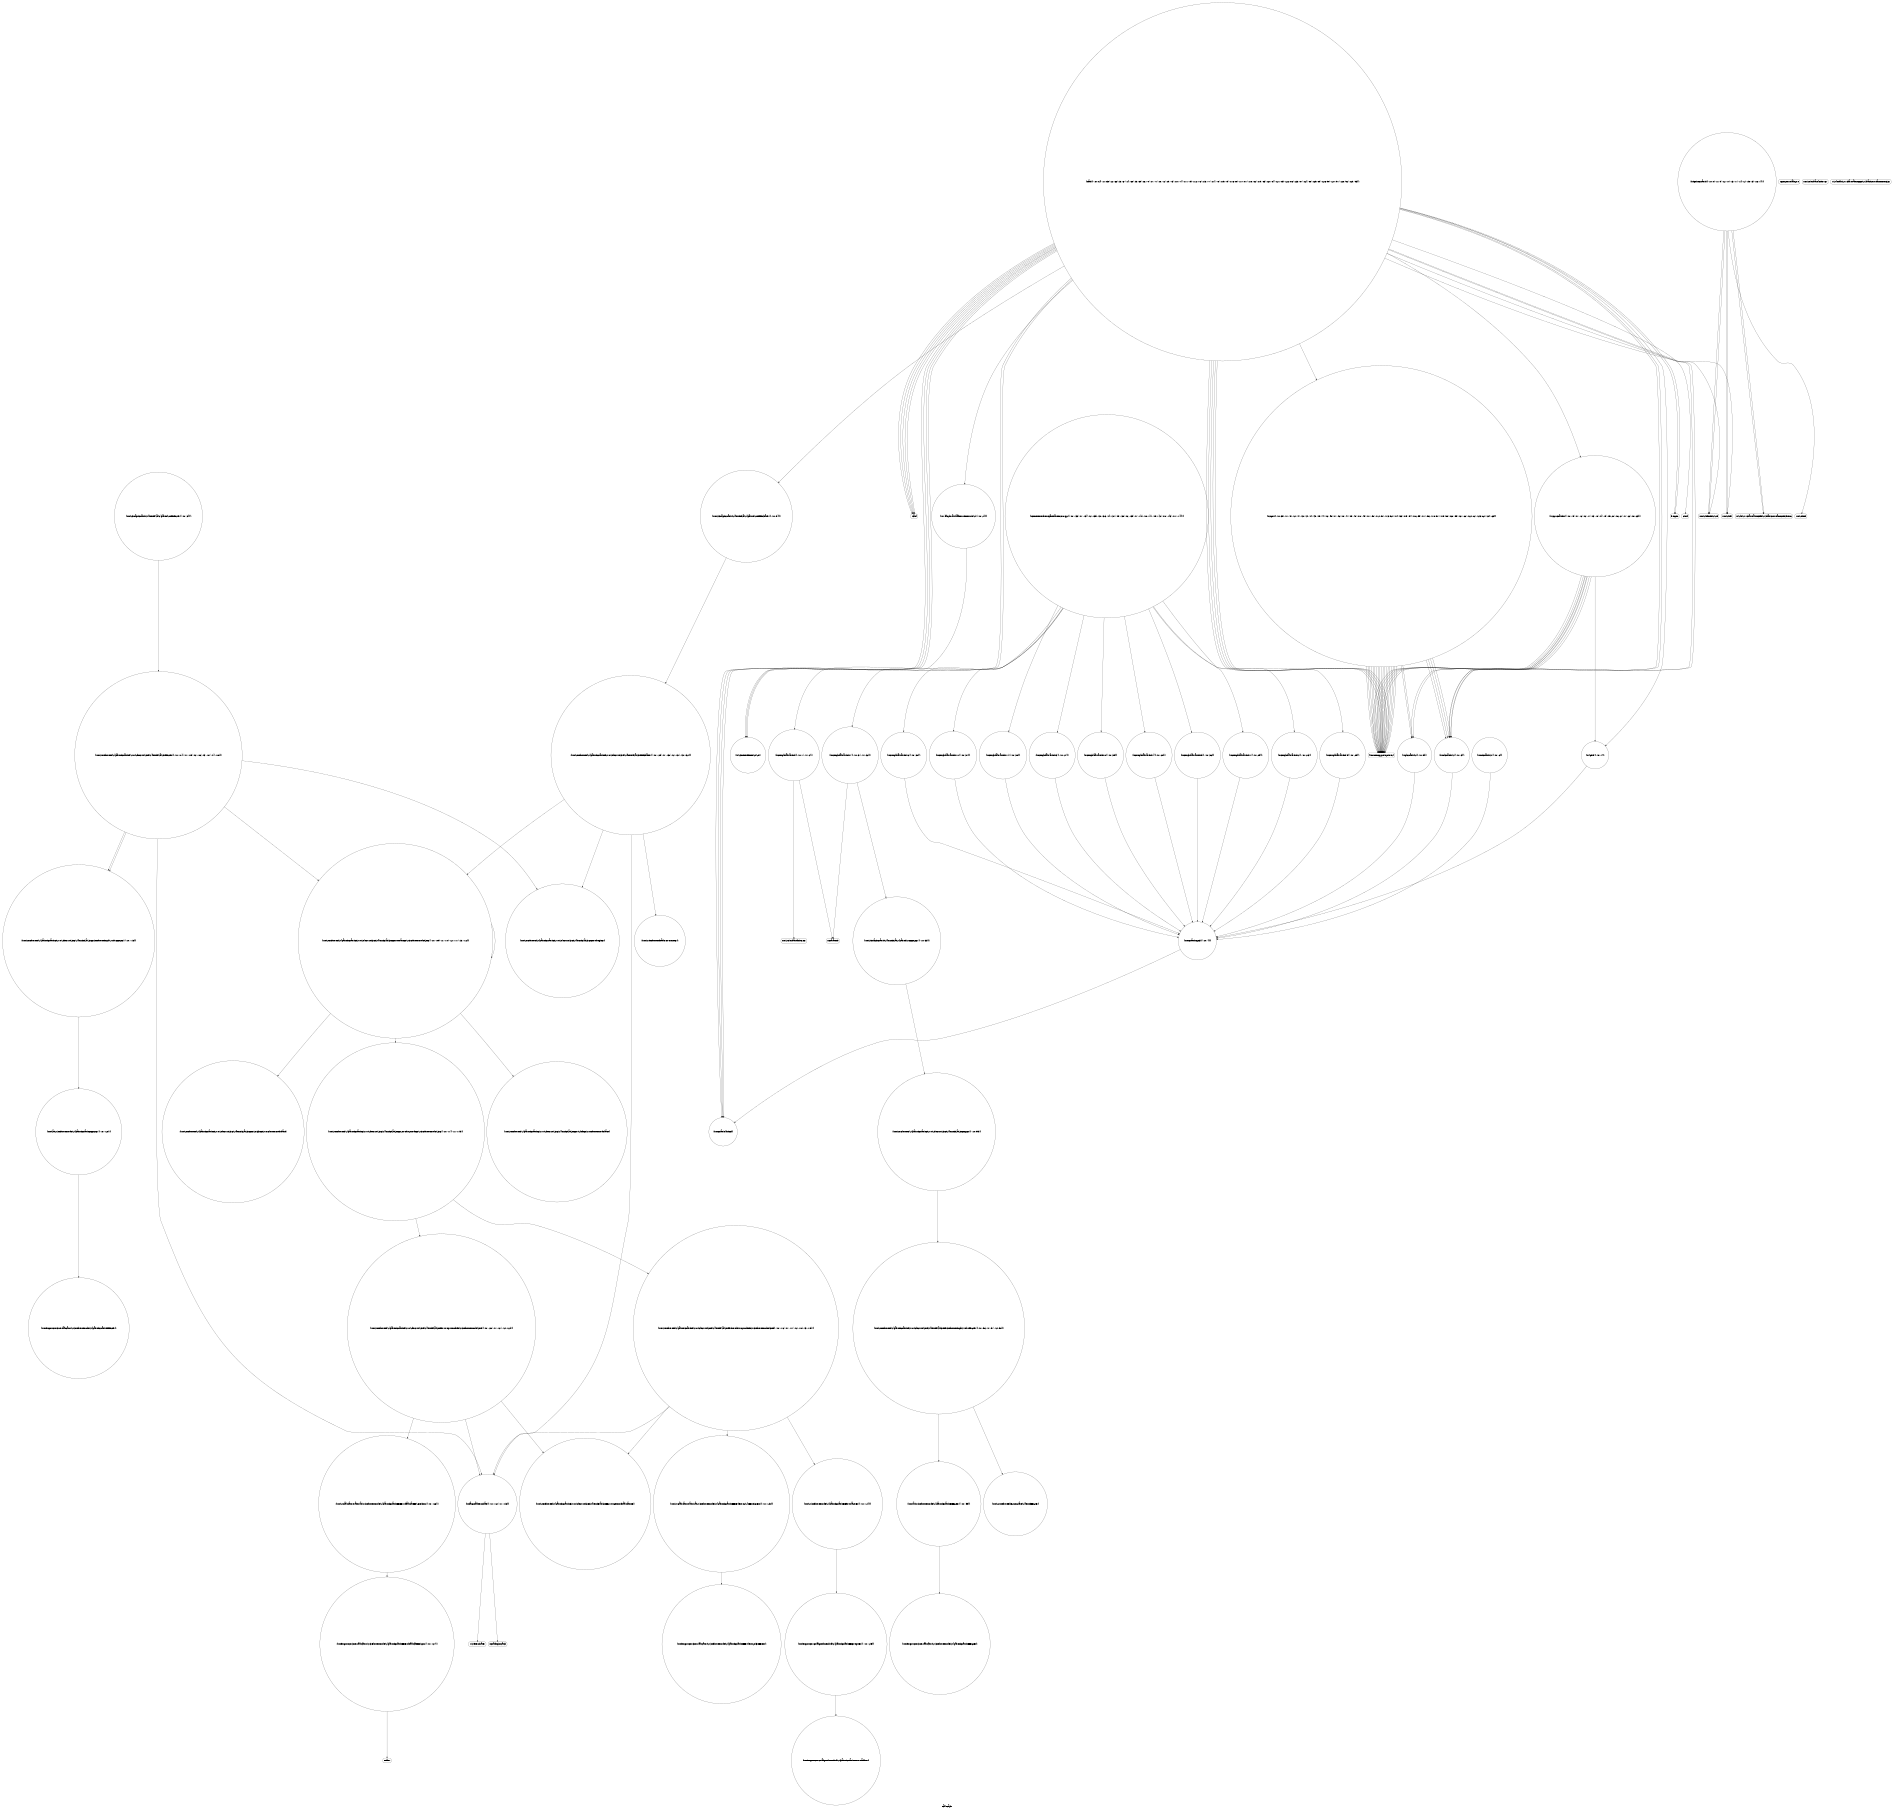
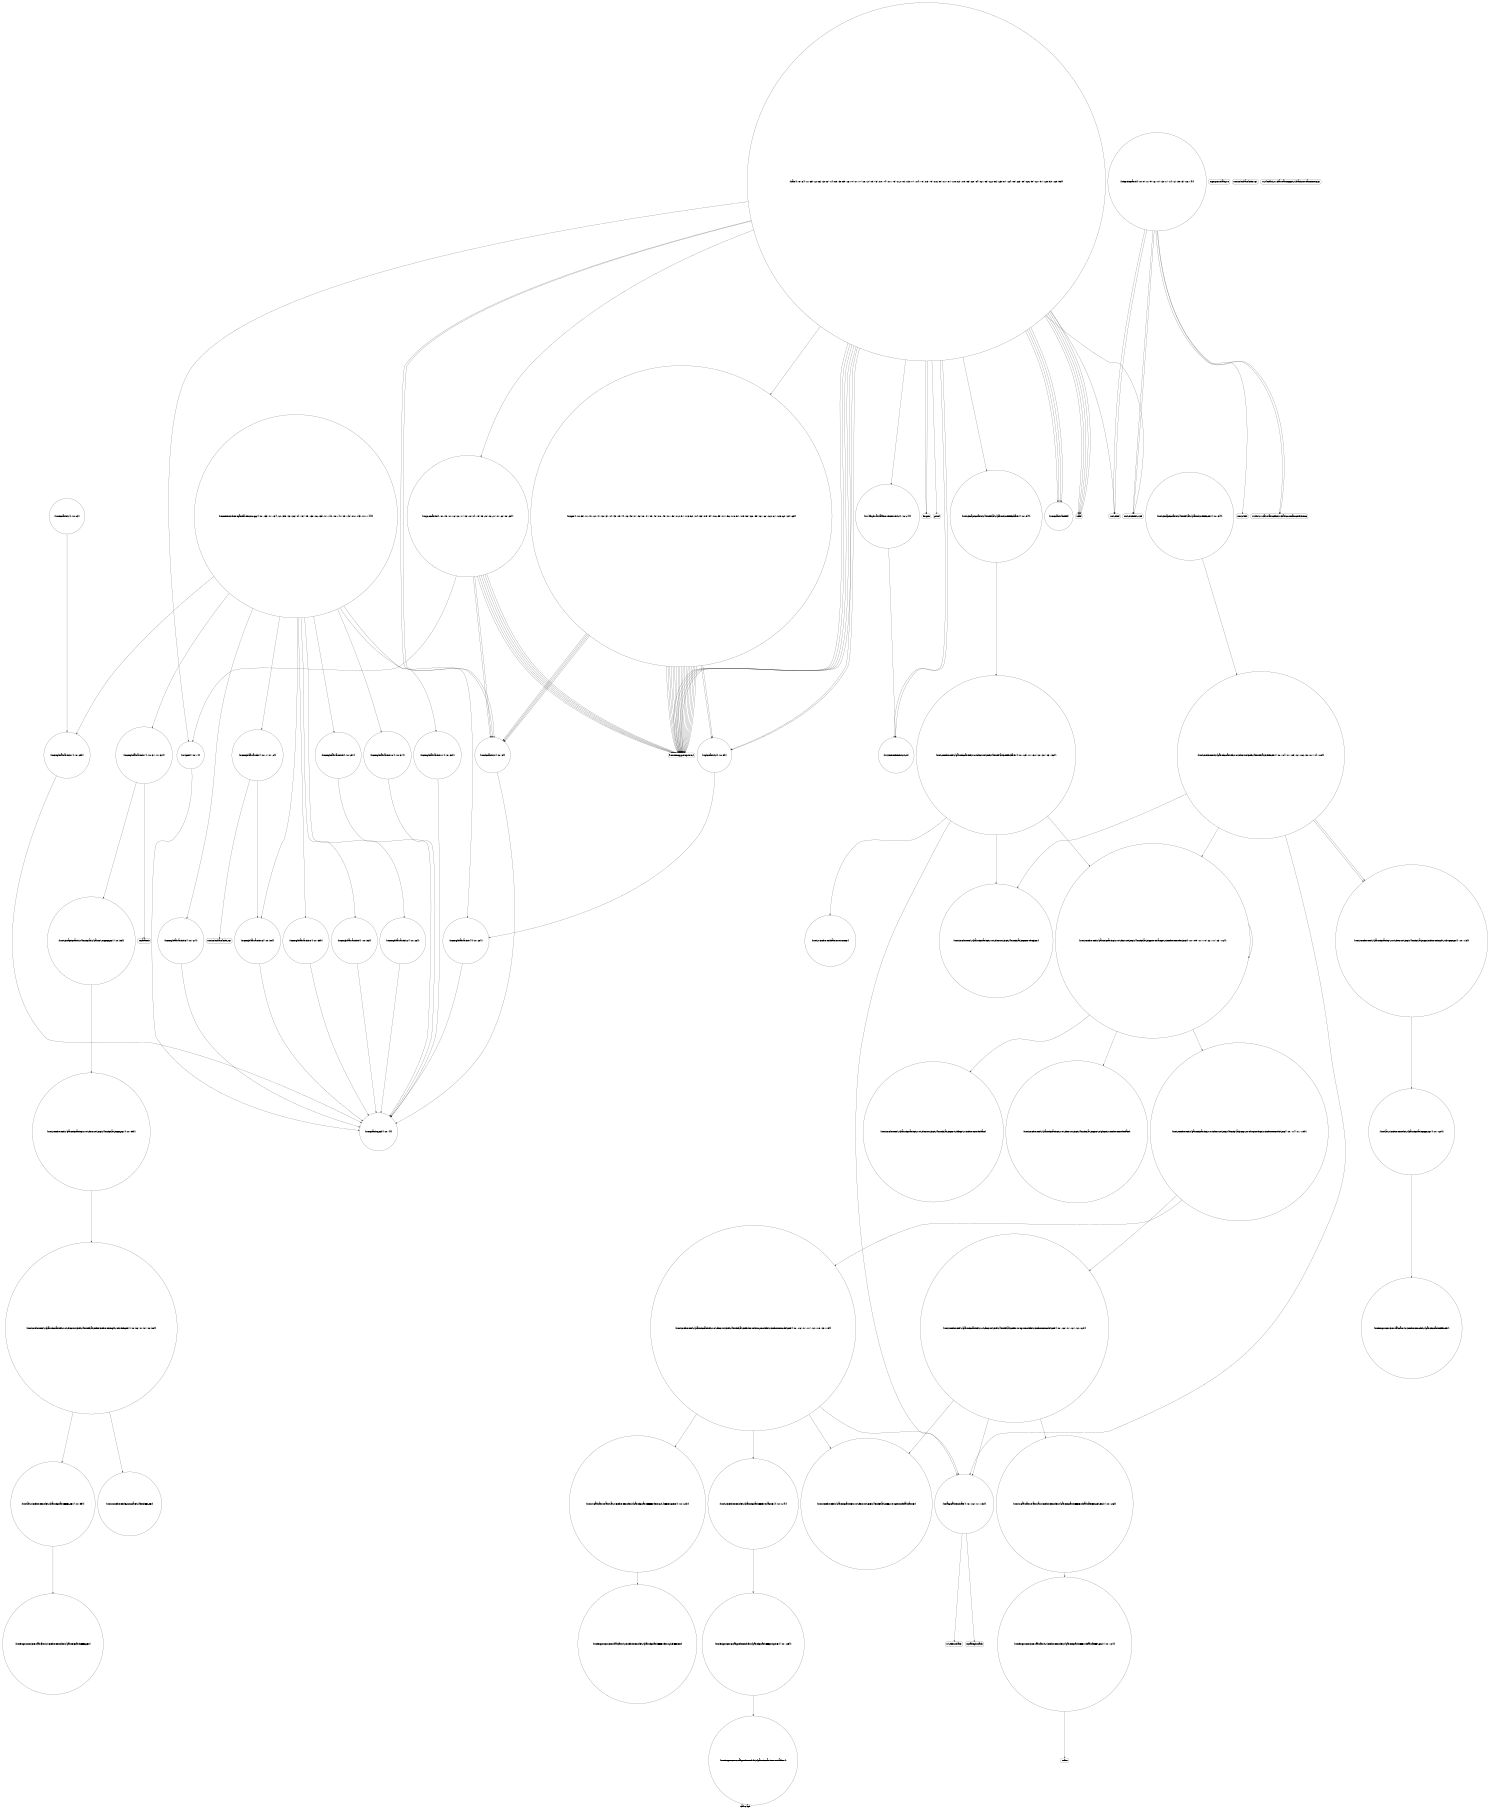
edge "{__cxx_global_var_init|{<s0>1|<s1>2}}" -> "__cxa_atexit": now "{__cxx_global_var_init|{<s0>1|<s1>2}}" -> "{__cxx_global_var_init.6|{<s0>30}}"
edge "{_Zpl6matrixS_|{<s0>5}}" -> "{_ZN6matrixC2Eii|{<s0>4}}": now "{_Zpl6matrixS_|{<s0>5}}" -> "{__cxx_global_var_init.4|{<s0>28}}"
edge "{_Zmi6matrixS_|{<s0>6}}" -> "{_ZN6matrixC2Eii|{<s0>4}}": now "{_Zmi6matrixS_|{<s0>6}}" -> "{__cxx_global_var_init.1|{<s0>25}}"
edge "{_ZN6matrixC2Eii|{<s0>4}}" -> "{_ZN6matrix4initEii}": removed
